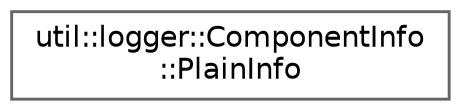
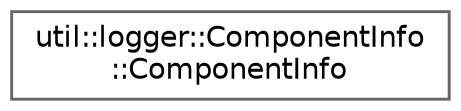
node "util::logger::ComponentInfo ::PlainInfo": label "util::logger::ComponentInfo ::PlainInfo" -> "util::logger::ComponentInfo ::ComponentInfo"
